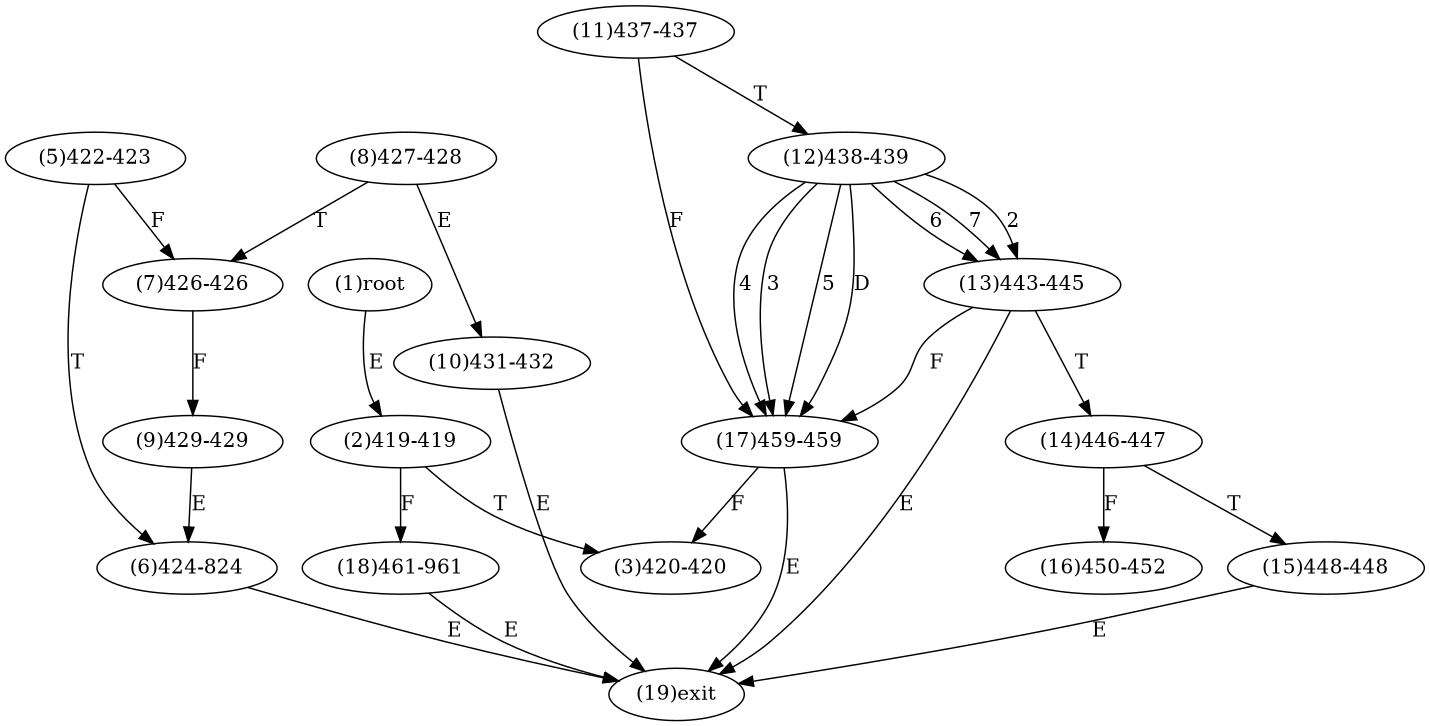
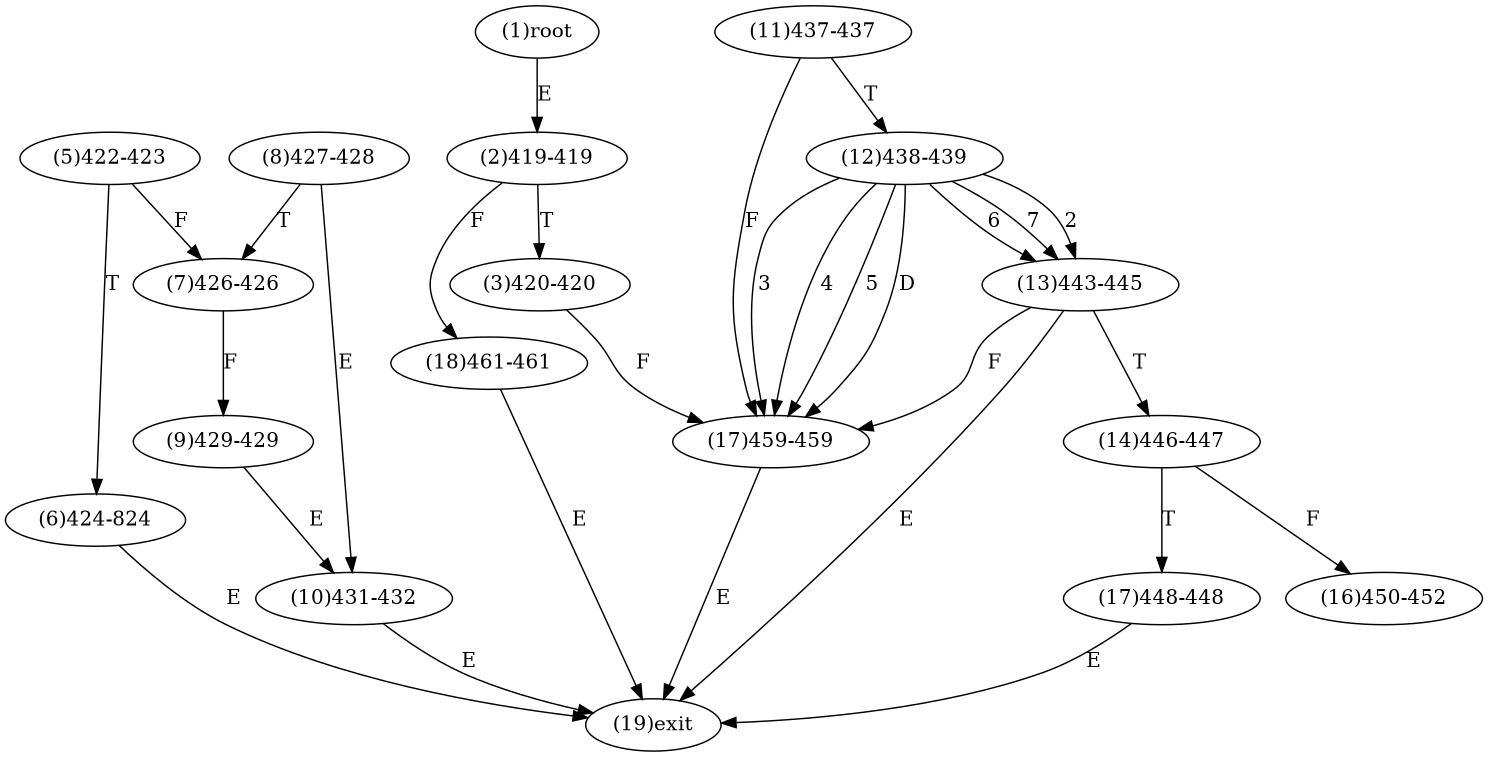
edge "(9)429-429" -> "(6)424-824": now "(9)429-429" -> "(10)431-432"
edge "(17)459-459" -> "(3)420-420": reversed
node "(18)461-961": label "(18)461-961" -> "(18)461-461"
node "(15)448-448": label "(15)448-448" -> "(17)448-448"
